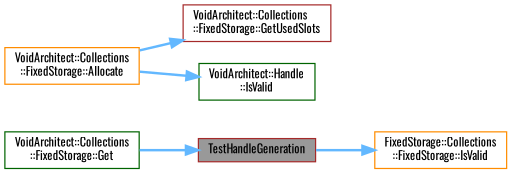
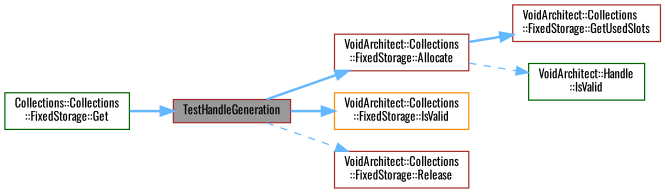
node "VoidArchitect::Collections ::FixedStorage::Allocate": color darkorange -> brown
edge "VoidArchitect::Collections ::FixedStorage::Allocate" -> "VoidArchitect::Handle ::IsValid": style bold -> dashed
edge "TestHandleGeneration" -> "VoidArchitect::Collections ::FixedStorage::Allocate": added
node "VoidArchitect::Collections ::FixedStorage::Get": label "VoidArchitect::Collections ::FixedStorage::Get" -> "Collections::Collections ::FixedStorage::Get"
node "FixedStorage::Collections ::FixedStorage::IsValid": label "FixedStorage::Collections ::FixedStorage::IsValid" -> "VoidArchitect::Collections ::FixedStorage::IsValid"
node "VoidArchitect::Collections ::FixedStorage::Release": added
